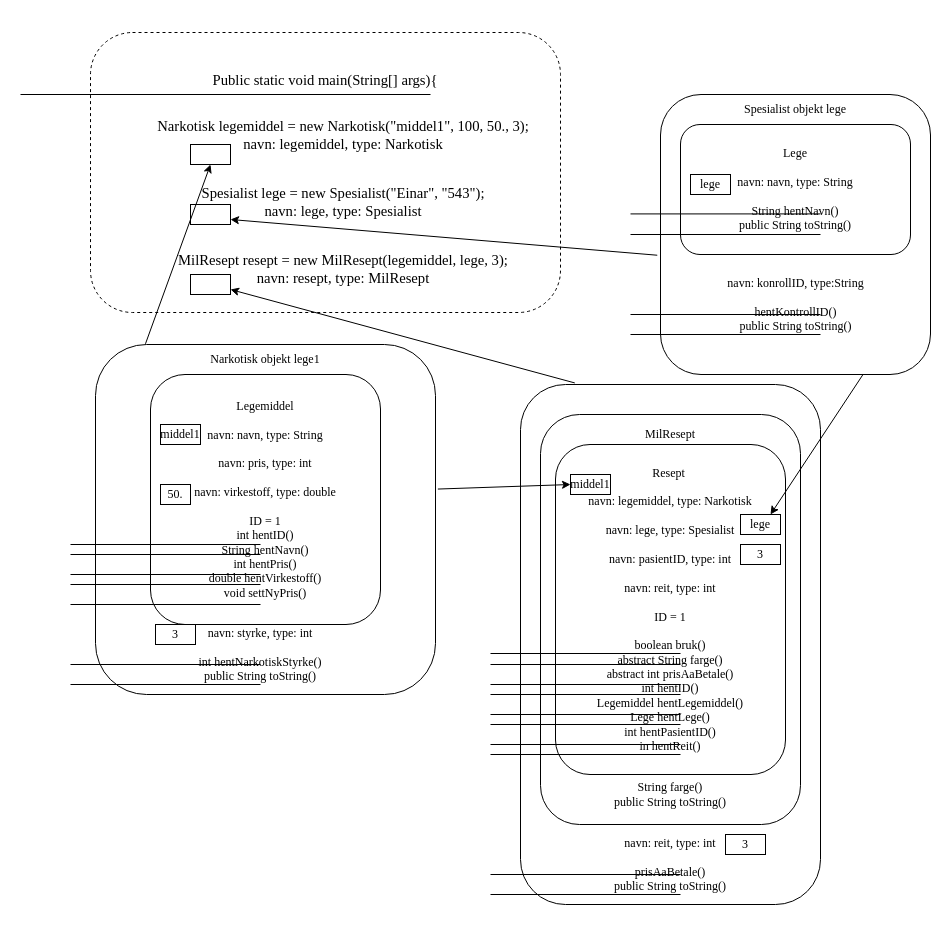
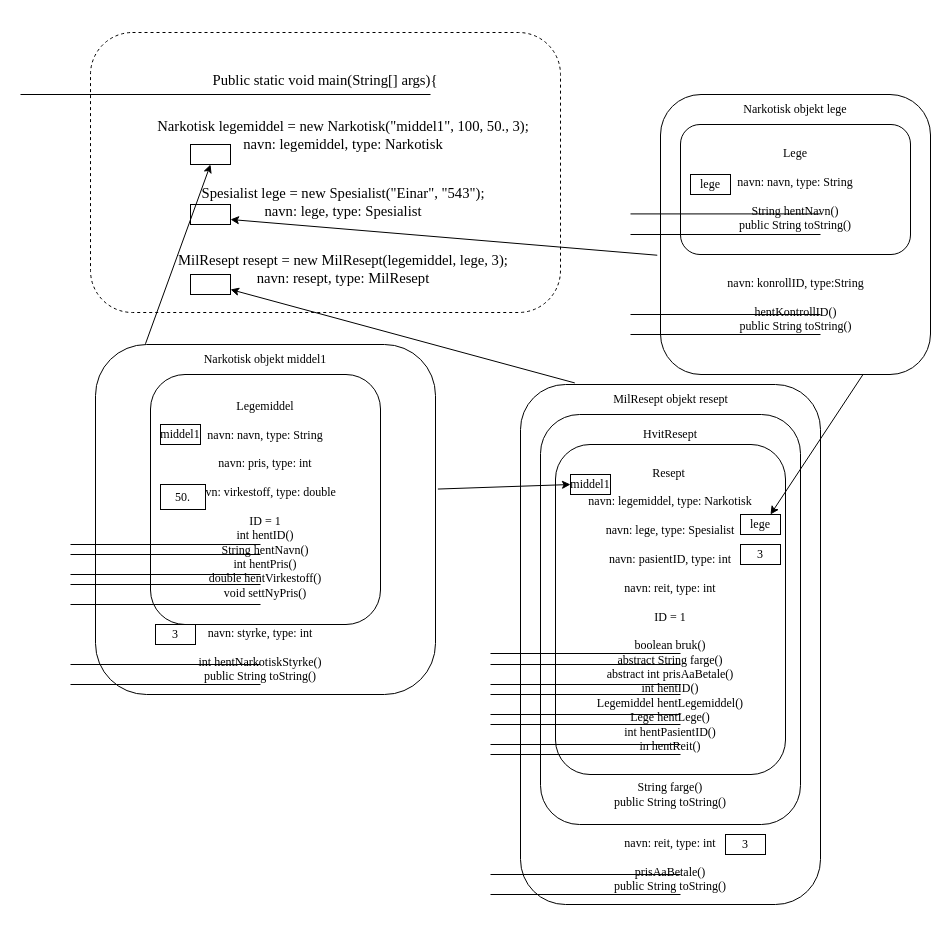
node "Spesialist objekt lege": label "Spesialist objekt lege" -> "Narkotisk objekt lege"
node "Narkotisk objekt lege1": label "Narkotisk objekt lege1" -> "Narkotisk objekt middel1"
node "MilResept objekt resept": added
node "MilResept": label "MilResept" -> "HvitResept"
node "50.": size 30x20 -> 45x25
